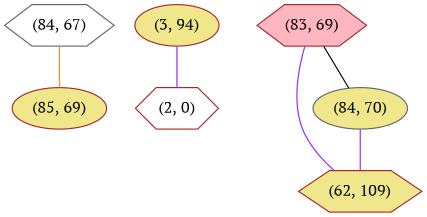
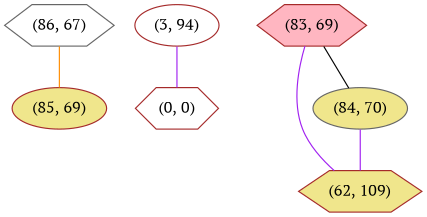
node "(84, 67)": label "(84, 67)" -> "(86, 67)"
node "(3, 94)": fillcolor khaki -> white
node "(2, 0)": label "(2, 0)" -> "(0, 0)"
